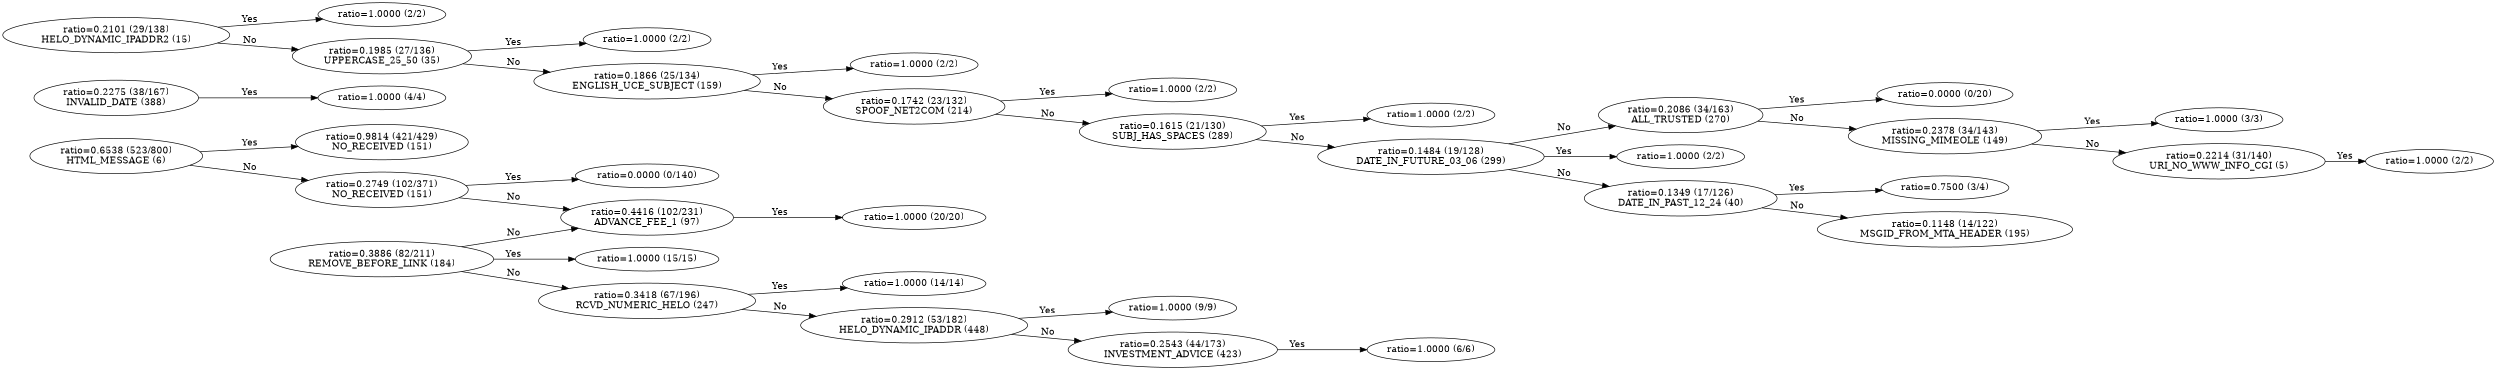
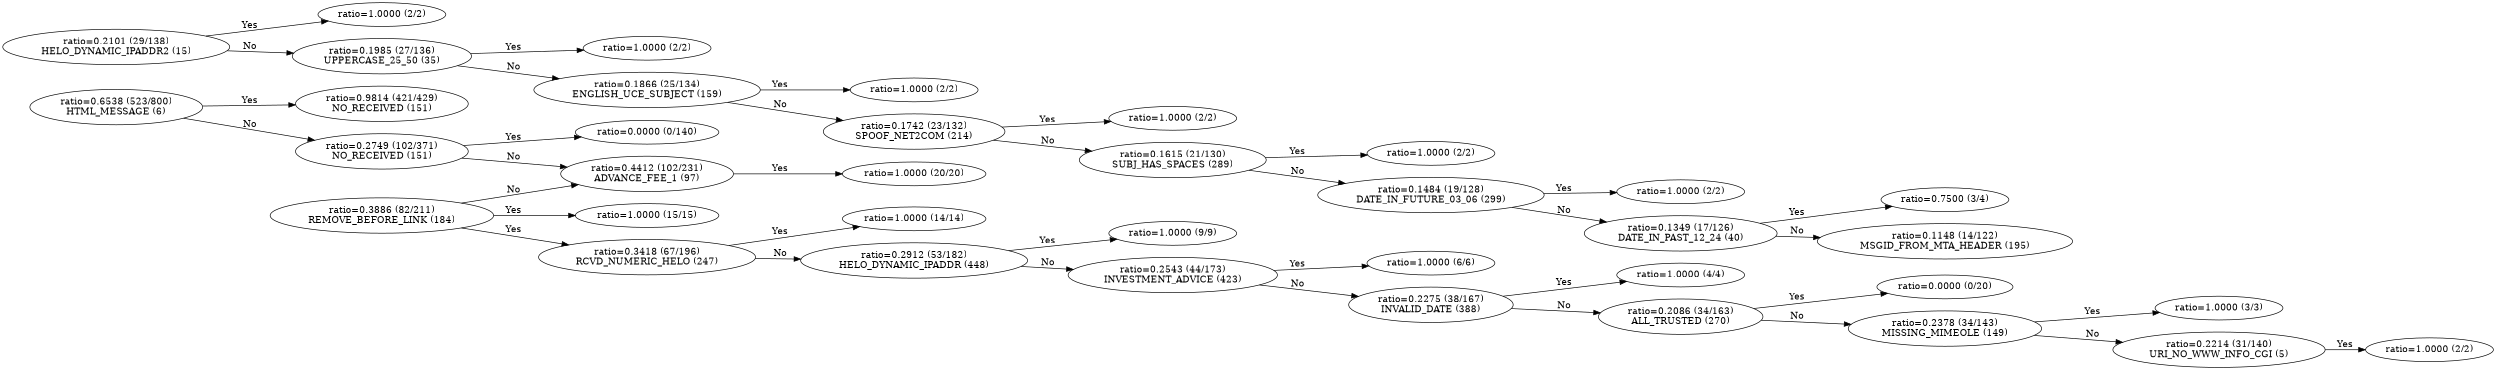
edge "ratio=0.1484 (19/128) DATE_IN_FUTURE_03_06 (299)" -> "ratio=0.2086 (34/163) ALL_TRUSTED (270)": now "ratio=0.2275 (38/167) INVALID_DATE (388)" -> "ratio=0.2086 (34/163) ALL_TRUSTED (270)"
node "ratio=0.4416 (102/231) ADVANCE_FEE_1 (97)": label "ratio=0.4416 (102/231) ADVANCE_FEE_1 (97)" -> "ratio=0.4412 (102/231) ADVANCE_FEE_1 (97)"
edge "ratio=0.3886 (82/211) REMOVE_BEFORE_LINK (184)" -> "ratio=0.3418 (67/196) RCVD_NUMERIC_HELO (247)": label "No" -> "Yes"
edge "ratio=0.2543 (44/173) INVESTMENT_ADVICE (423)" -> "ratio=0.2275 (38/167) INVALID_DATE (388)": added, label "No"
